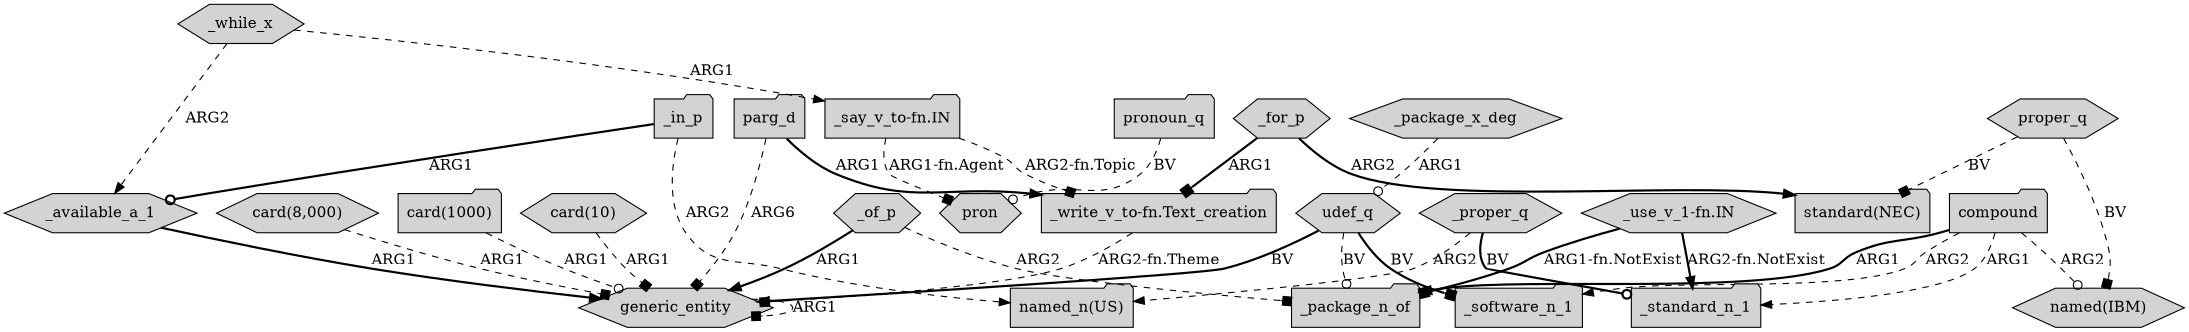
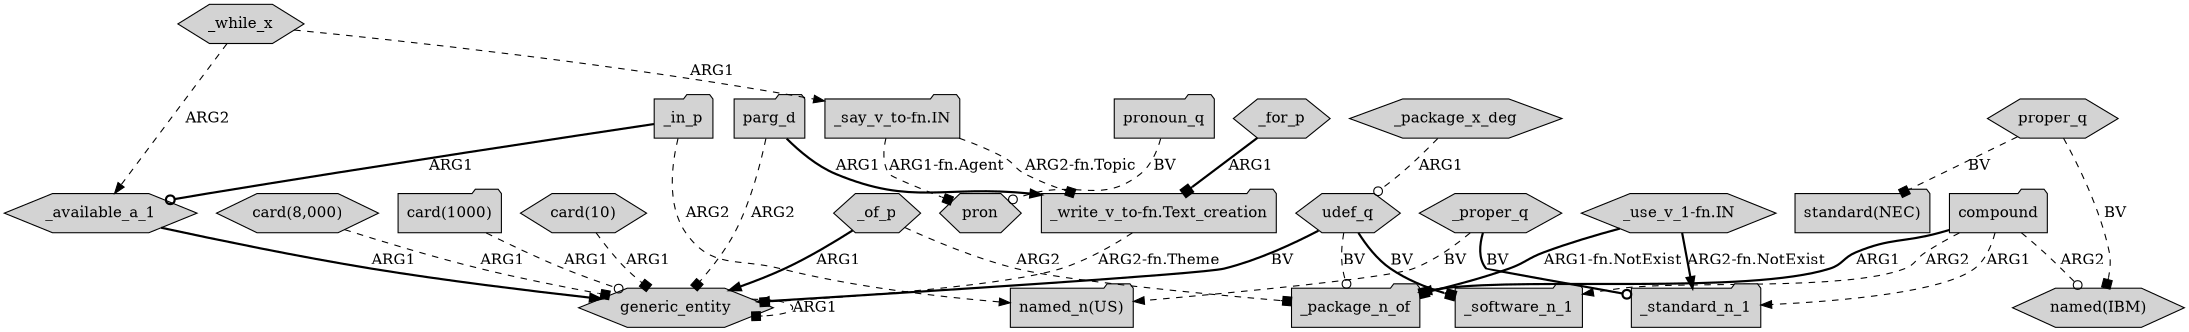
edge "_for_p" -> "standard(NEC)": removed, label "ARG2"
edge "parg_d" -> "generic_entity": label "ARG6" -> "ARG2"
edge "_proper_q" -> "named_n(US)": label "ARG2" -> "BV"
